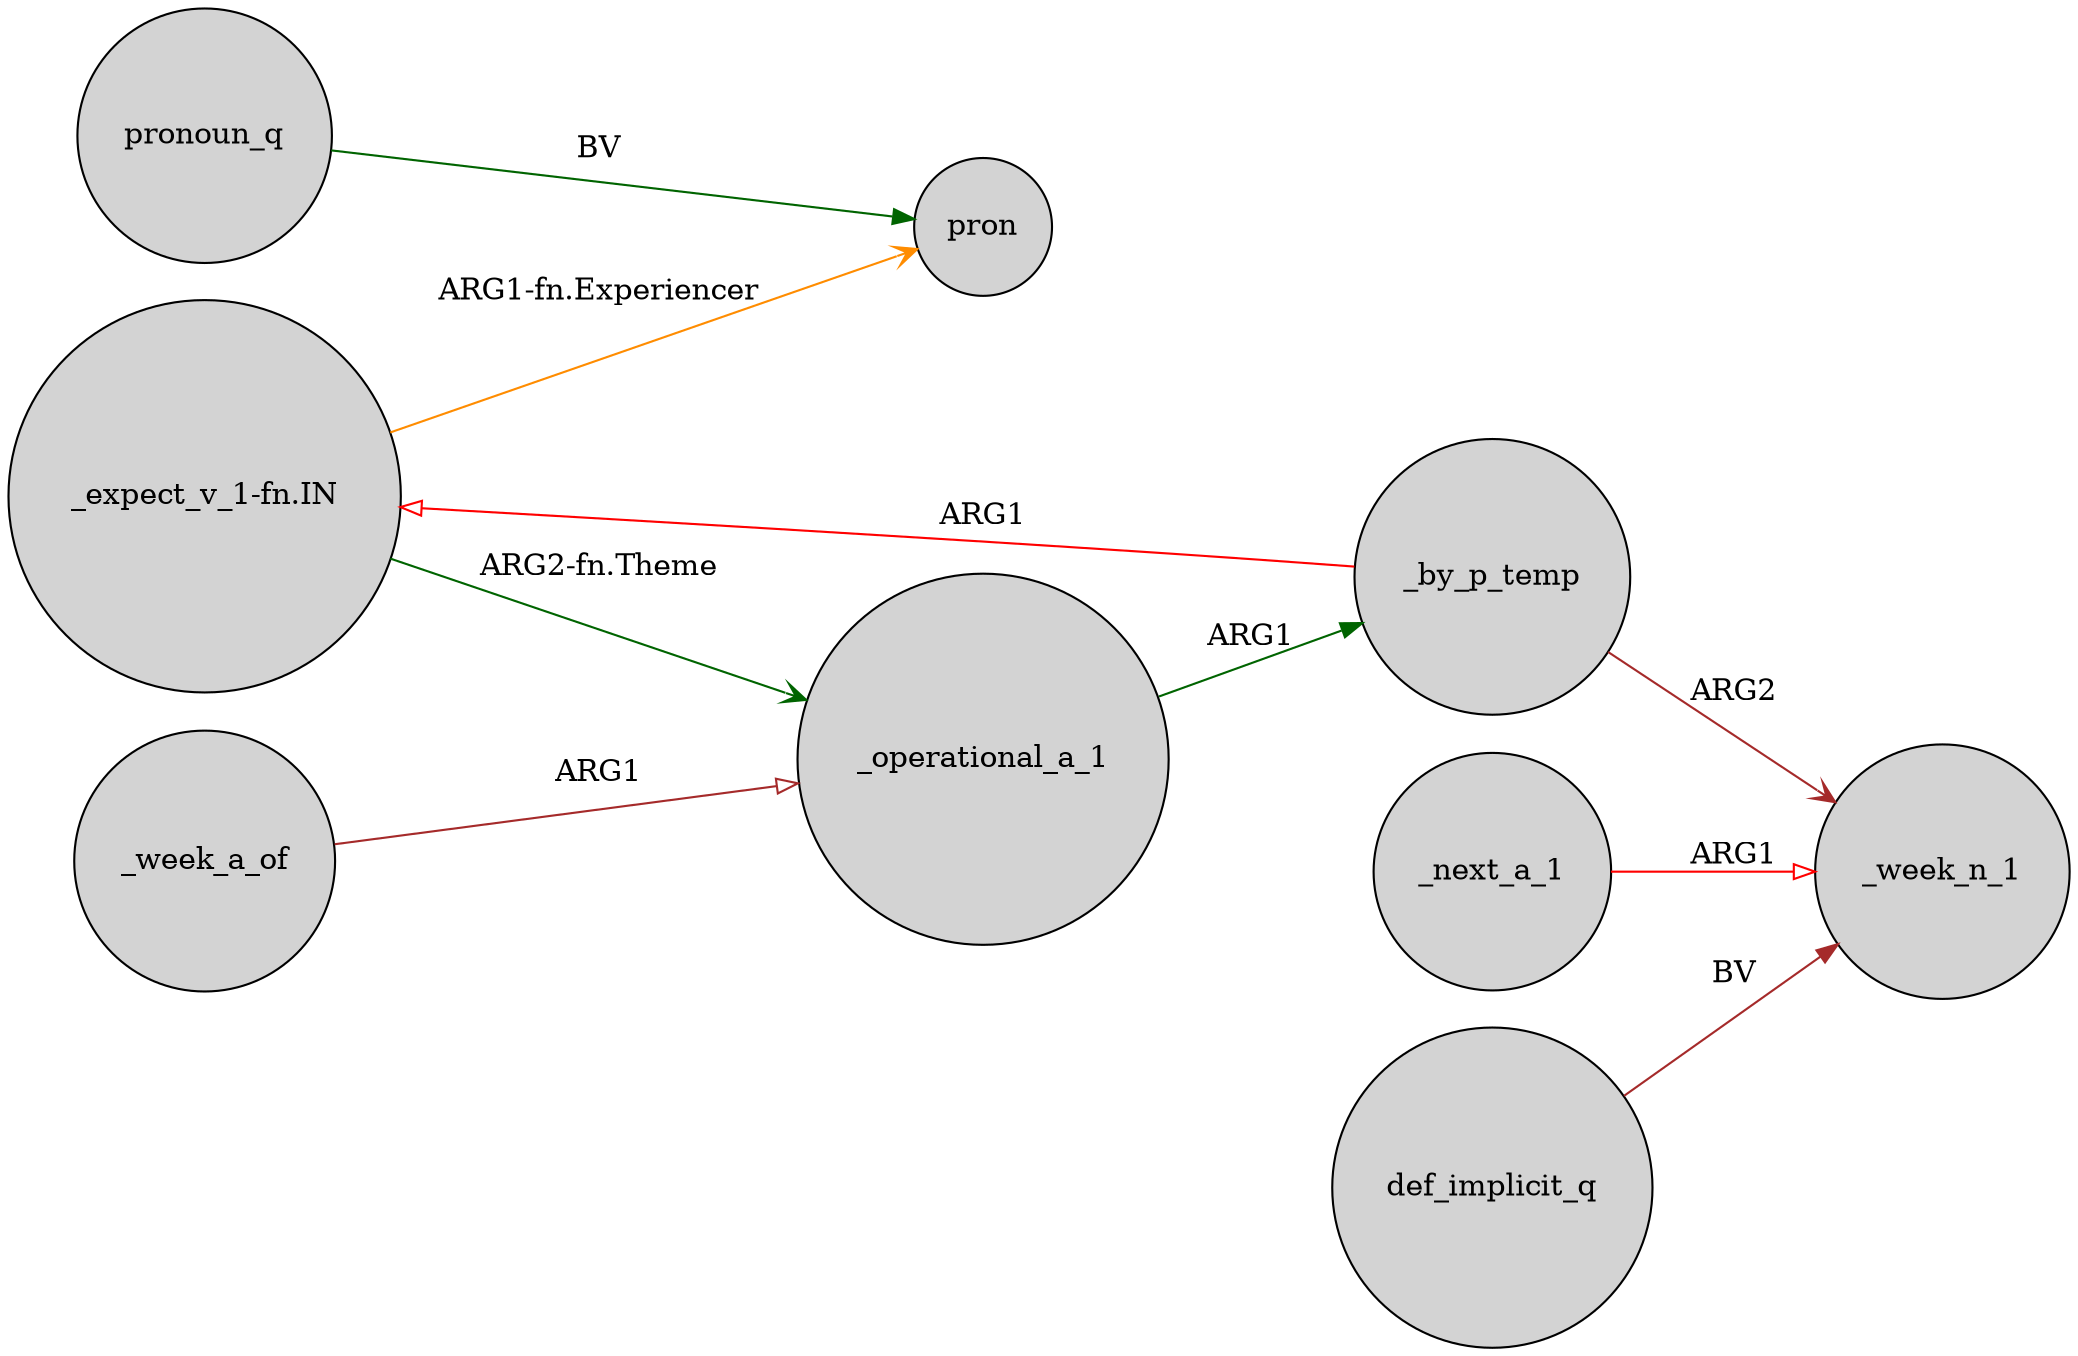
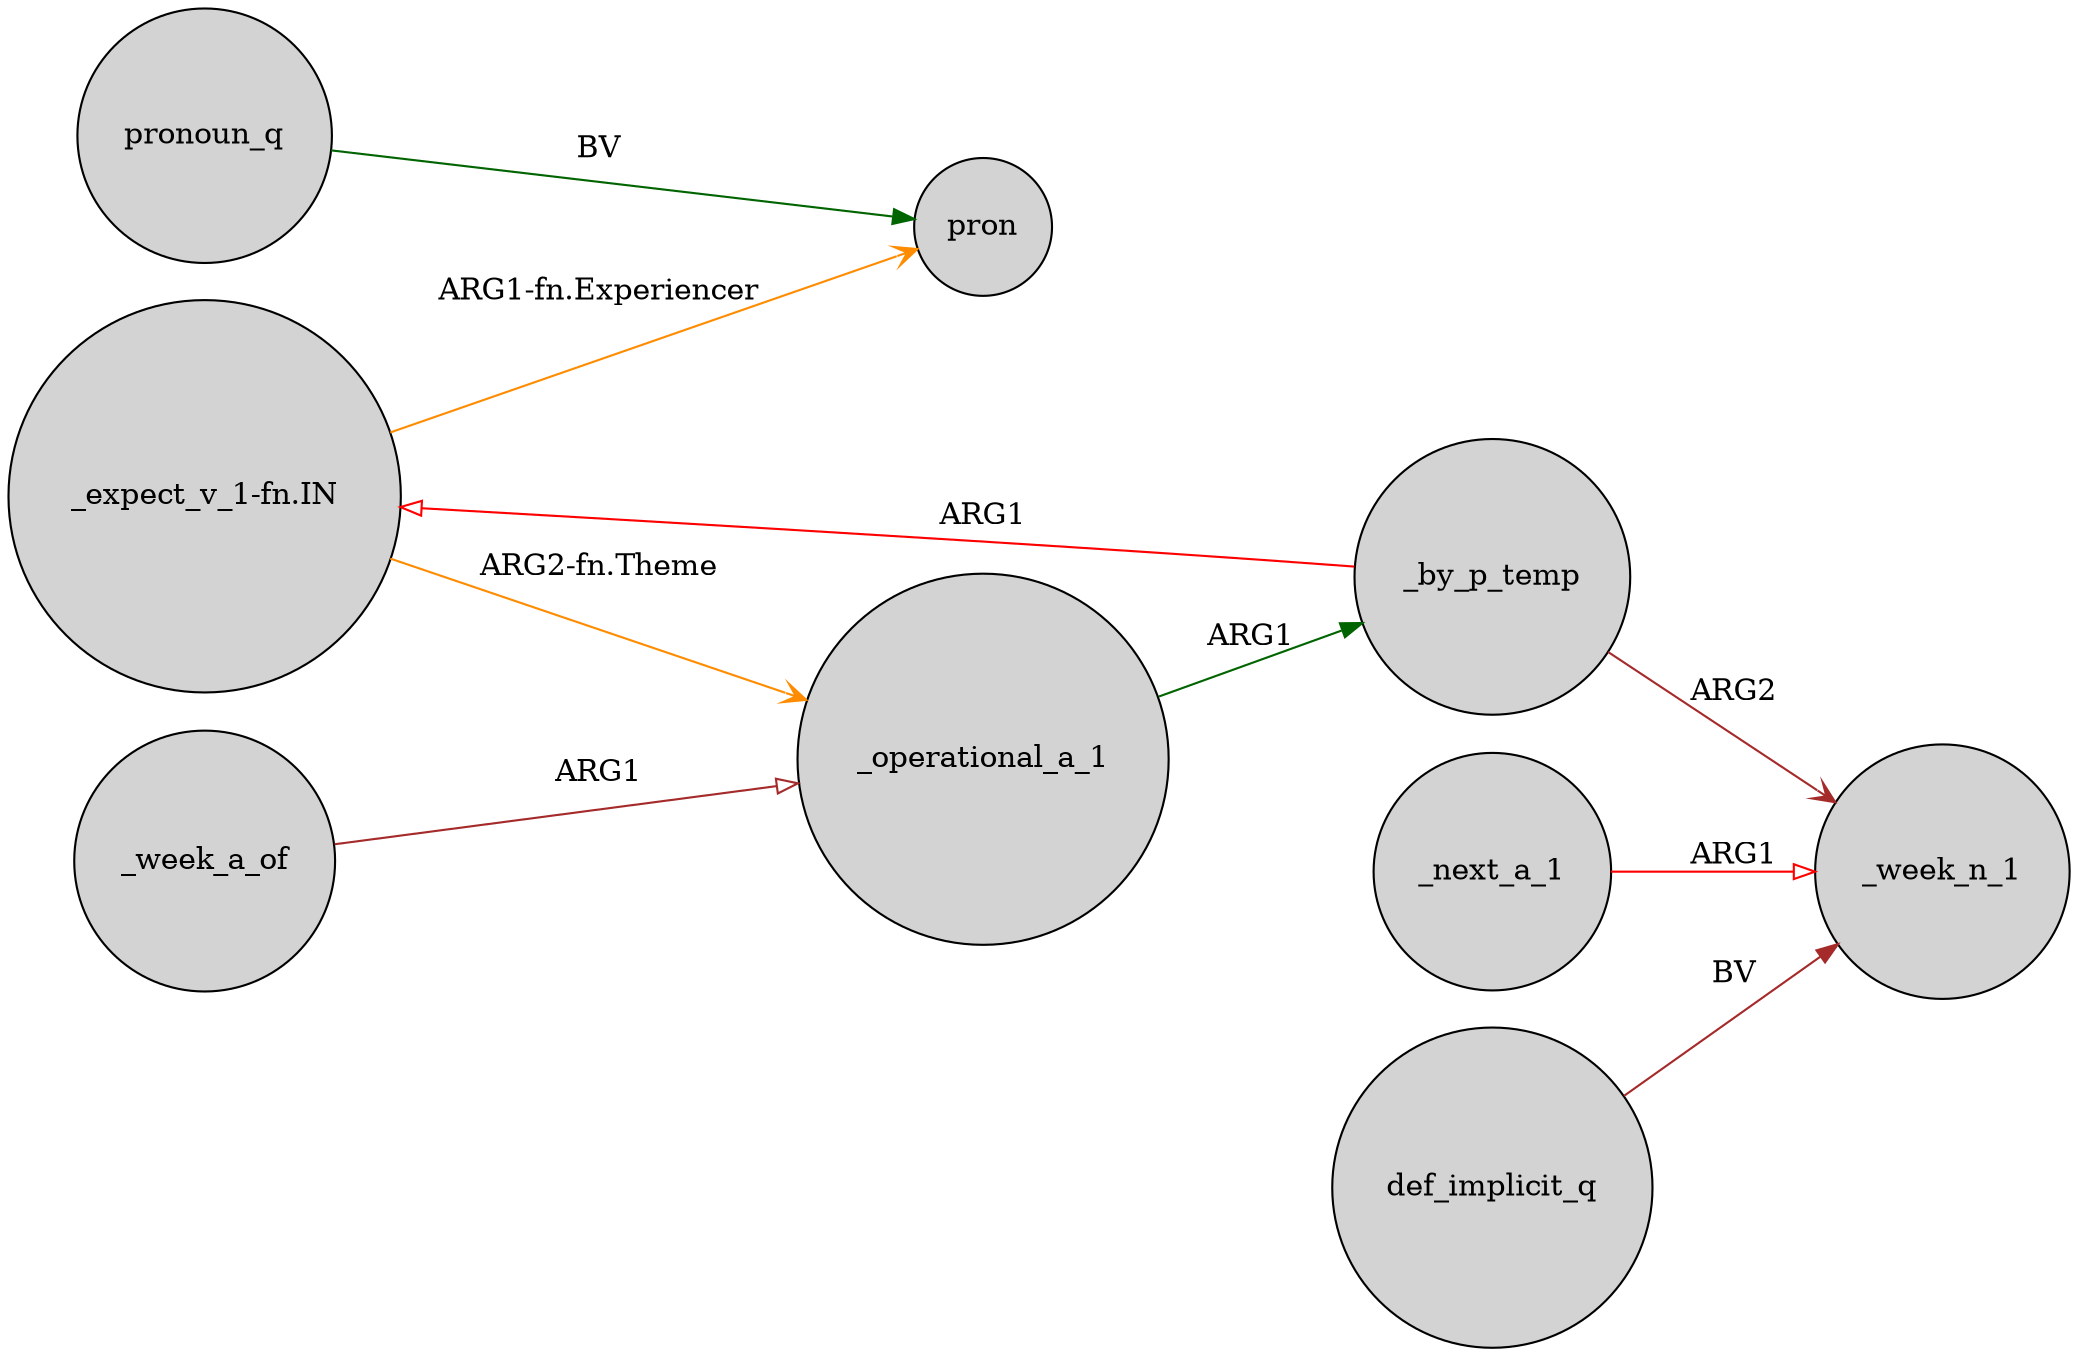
edge "_expect_v_1-fn.IN" -> "_operational_a_1": color darkgreen -> darkorange
